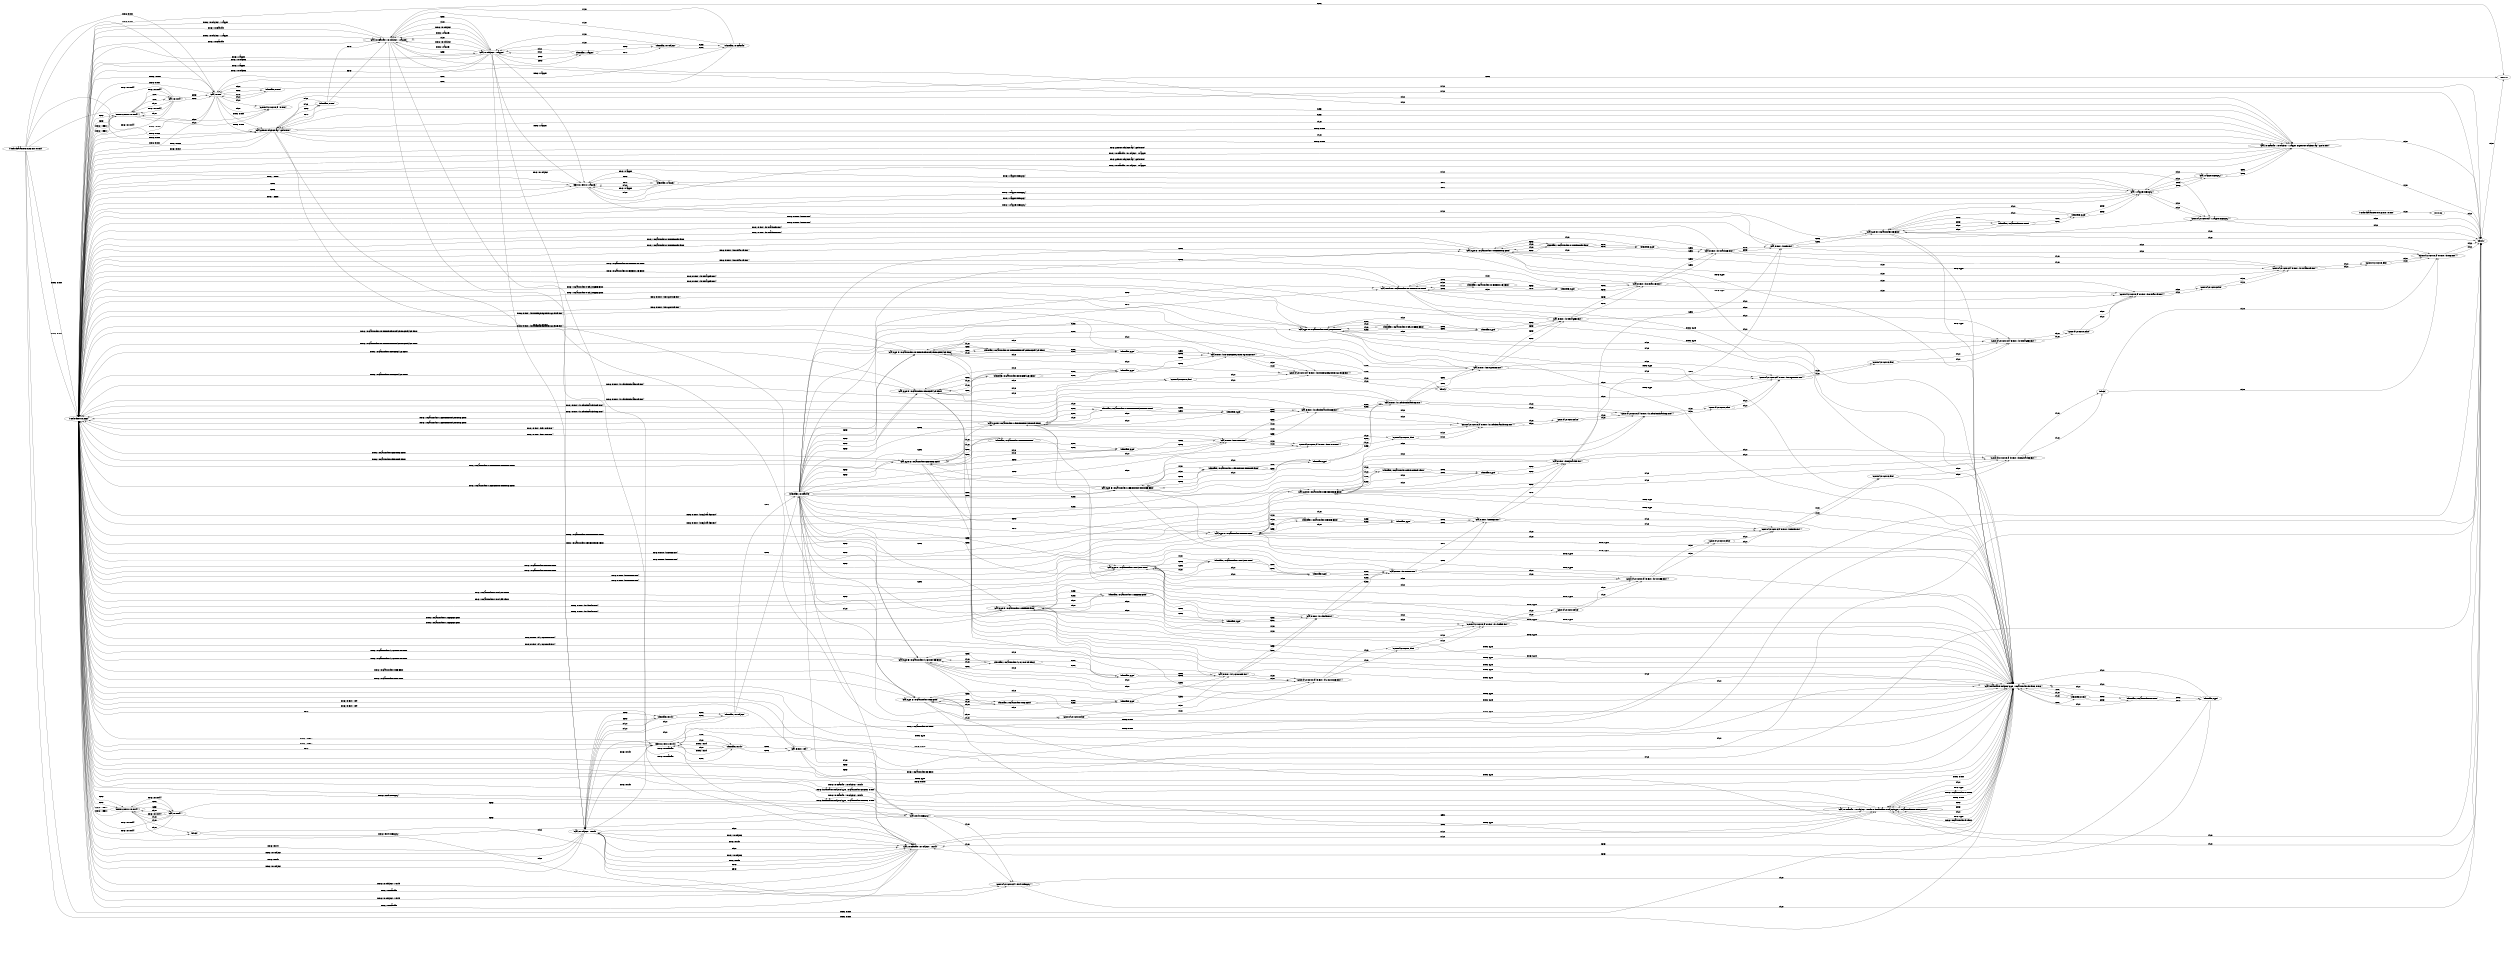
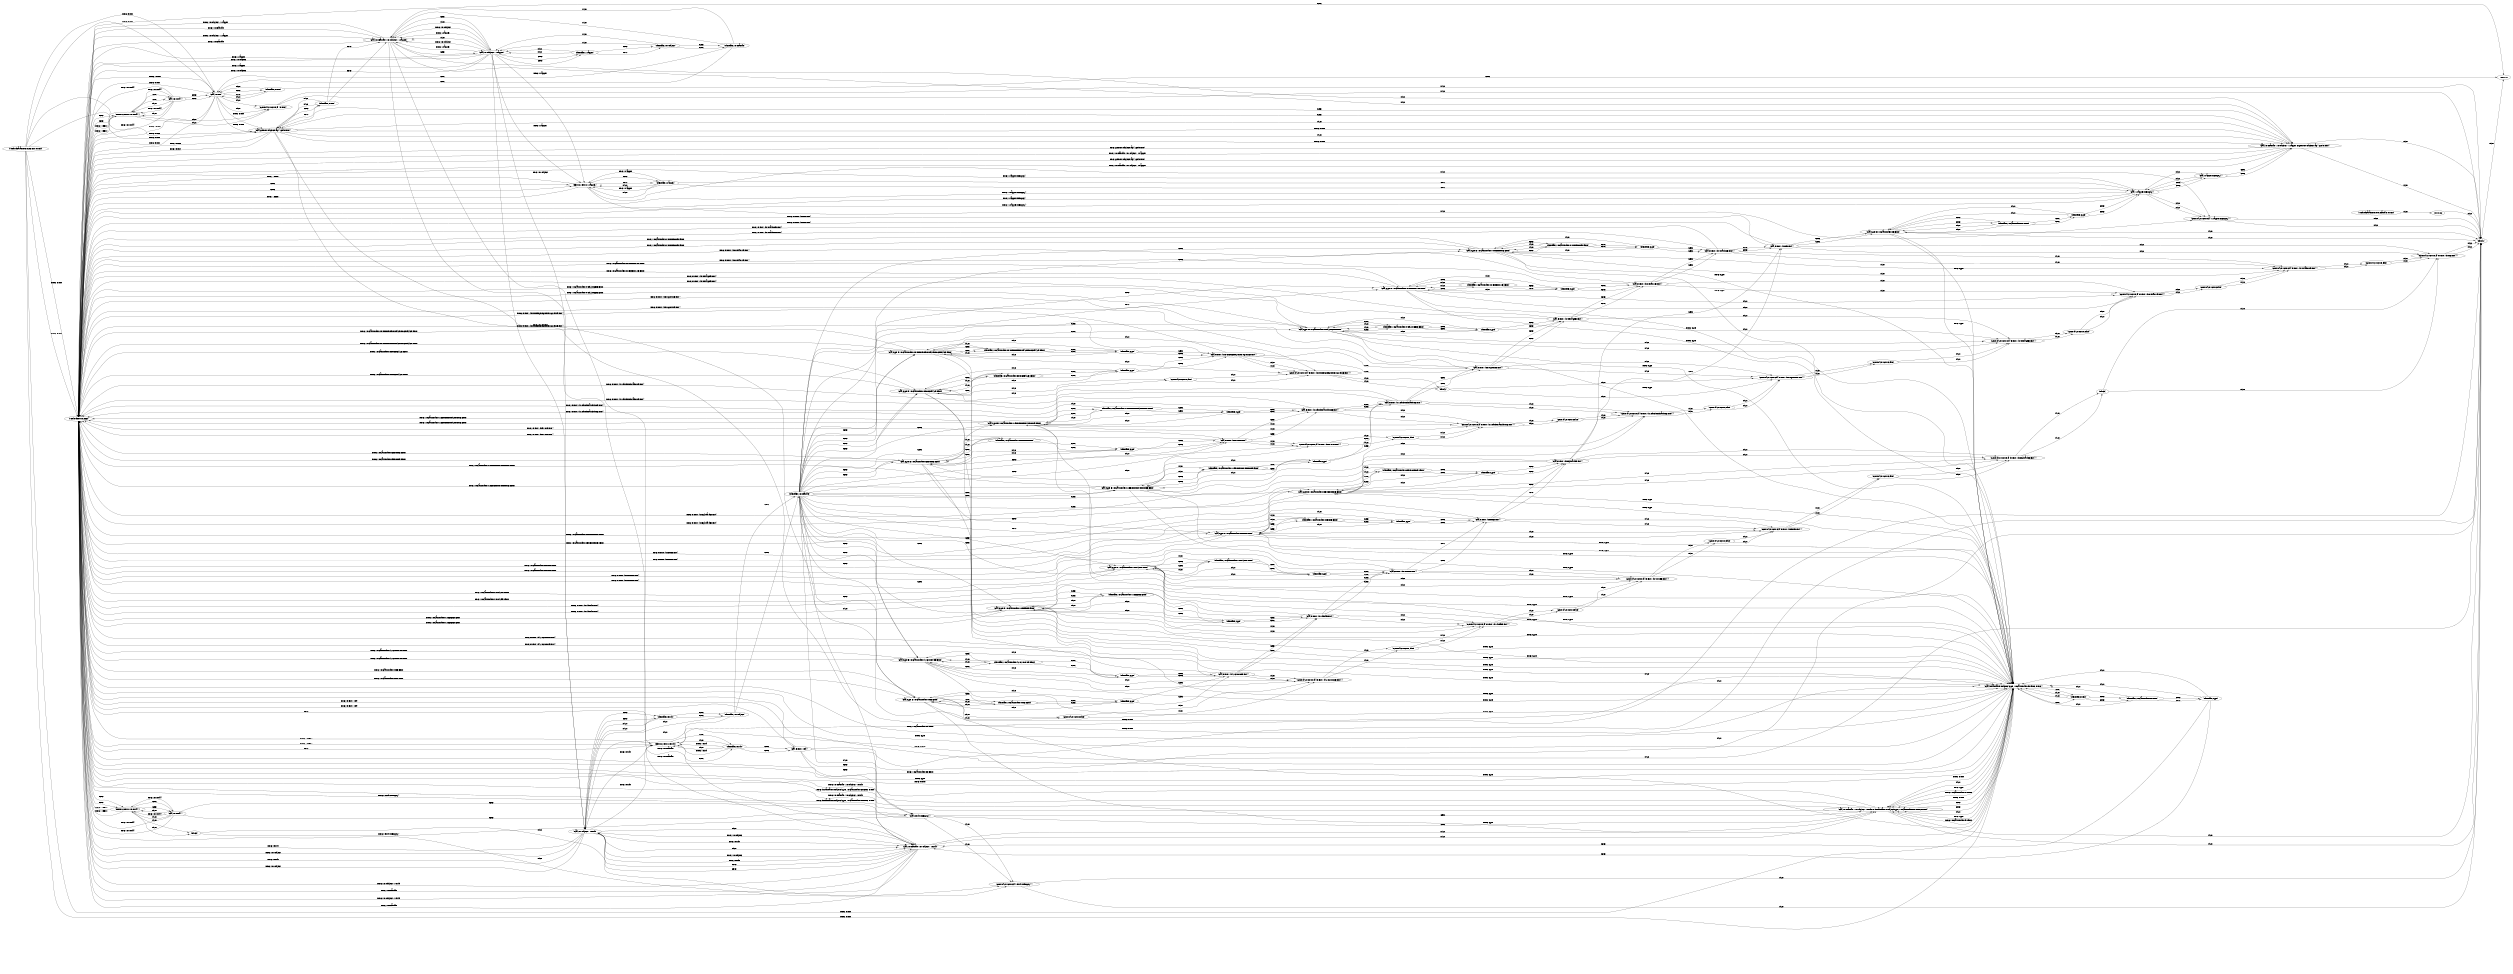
node "(MethodParameterOut,Event* event)": label "(MethodParameterOut,Event* event)" -> "(MethodParameterOut,Handle* event)"
node "(Call,result = V8ClassIndex::OVERFLOWEVENT)": label "(Call,result = V8ClassIndex::OVERFLOWEVENT)" -> "(Call,type = V8ClassIndex::OVERFLOWEVENT)"
